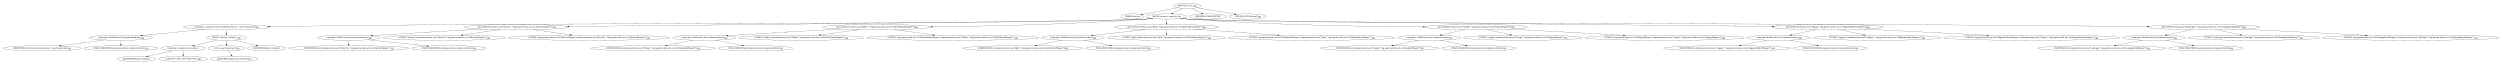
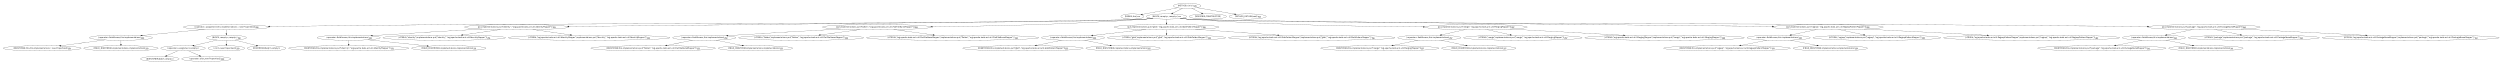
node "(IDENTIFIER,$obj7,new Properties())": removed
